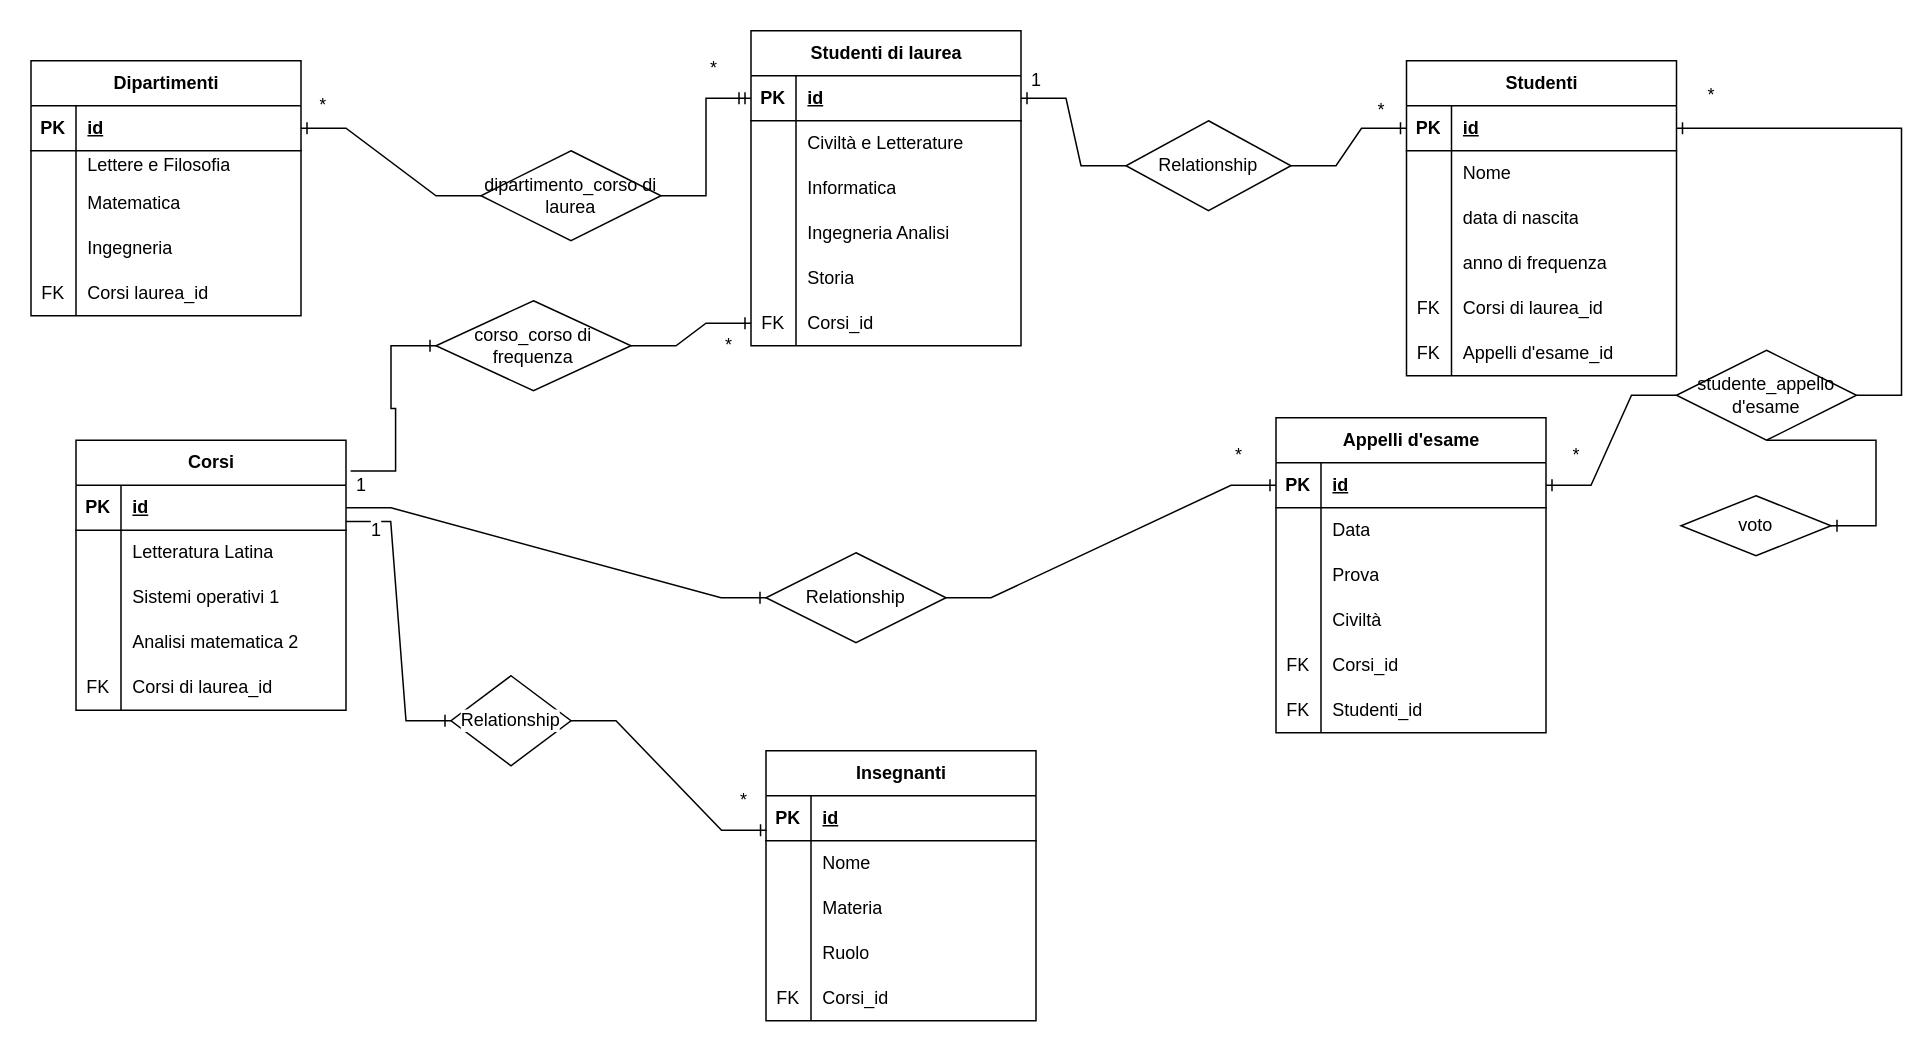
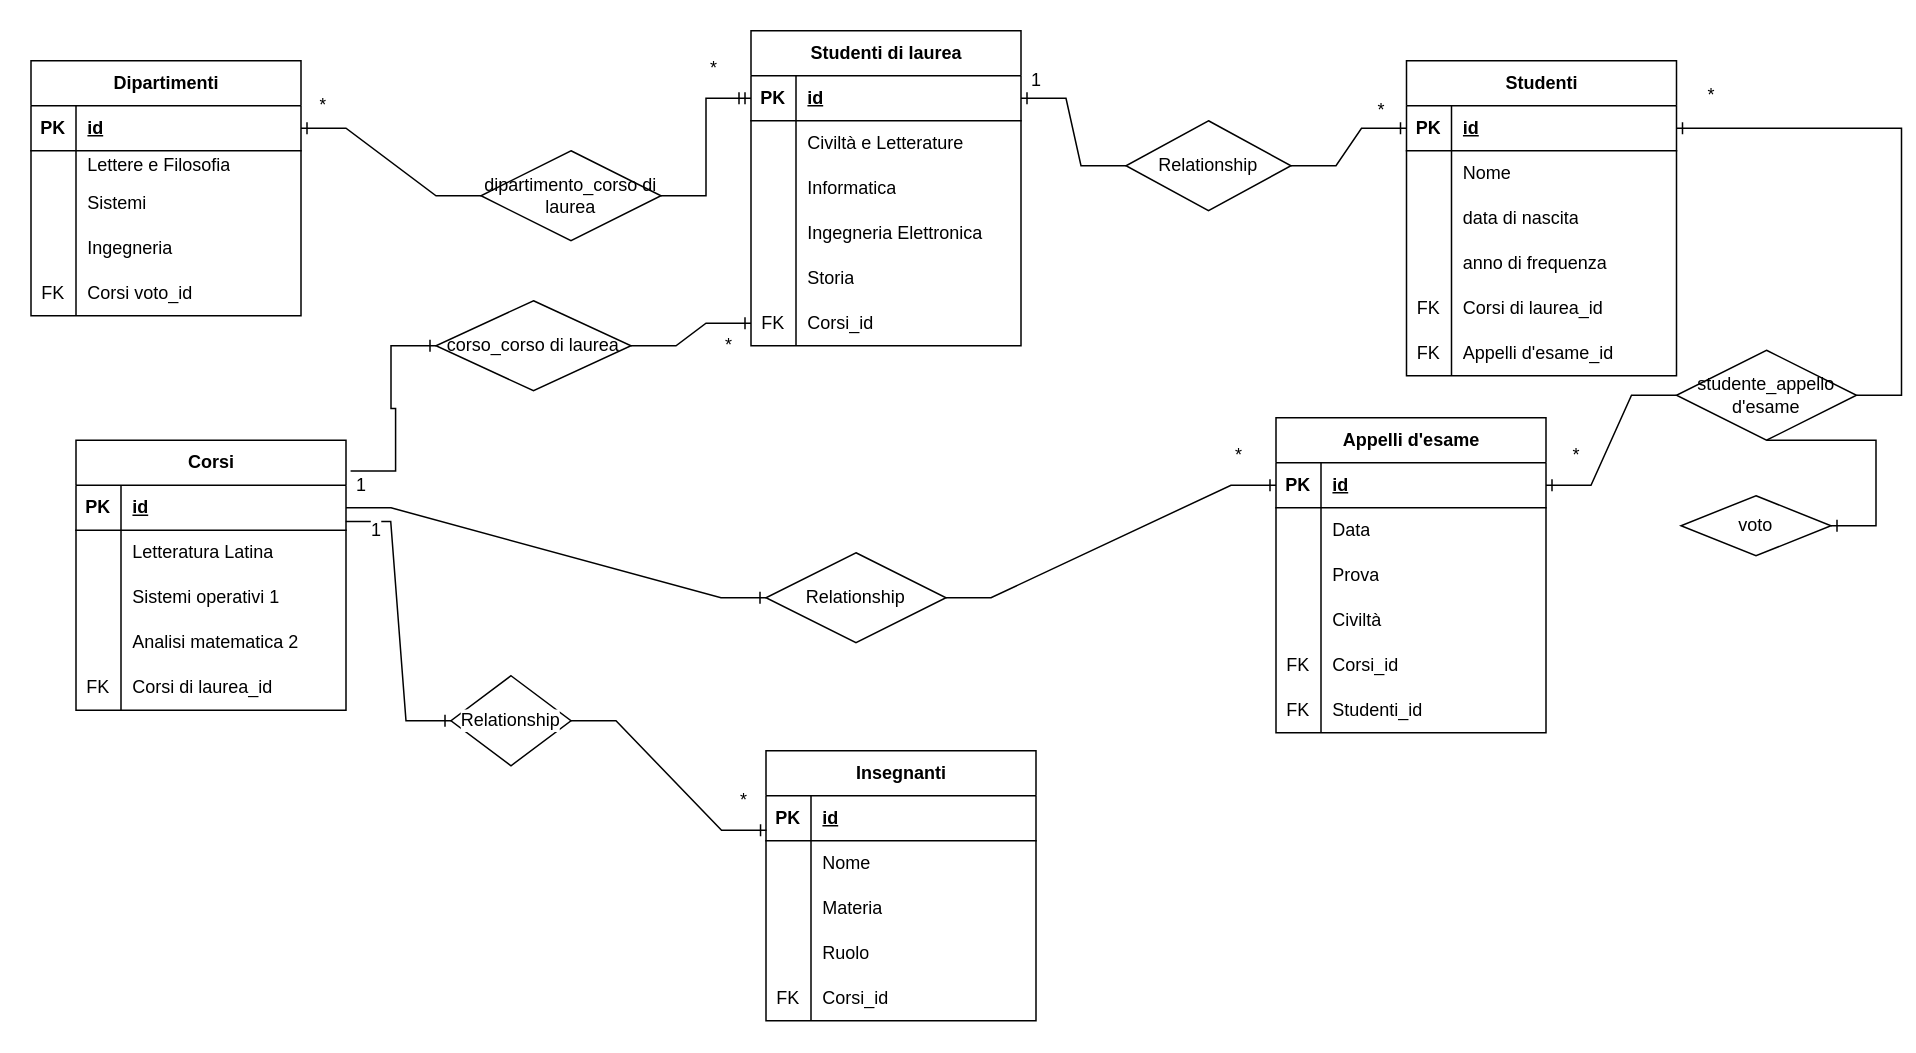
node "Matematica": label "Matematica" -> "Sistemi"
node "Ingegneria Analisi": label "Ingegneria Analisi" -> "Ingegneria Elettronica"
node "Corsi laurea_id": label "Corsi laurea_id" -> "Corsi voto_id"
node "corso_corso di frequenza": label "corso_corso di frequenza" -> "corso_corso di laurea"
